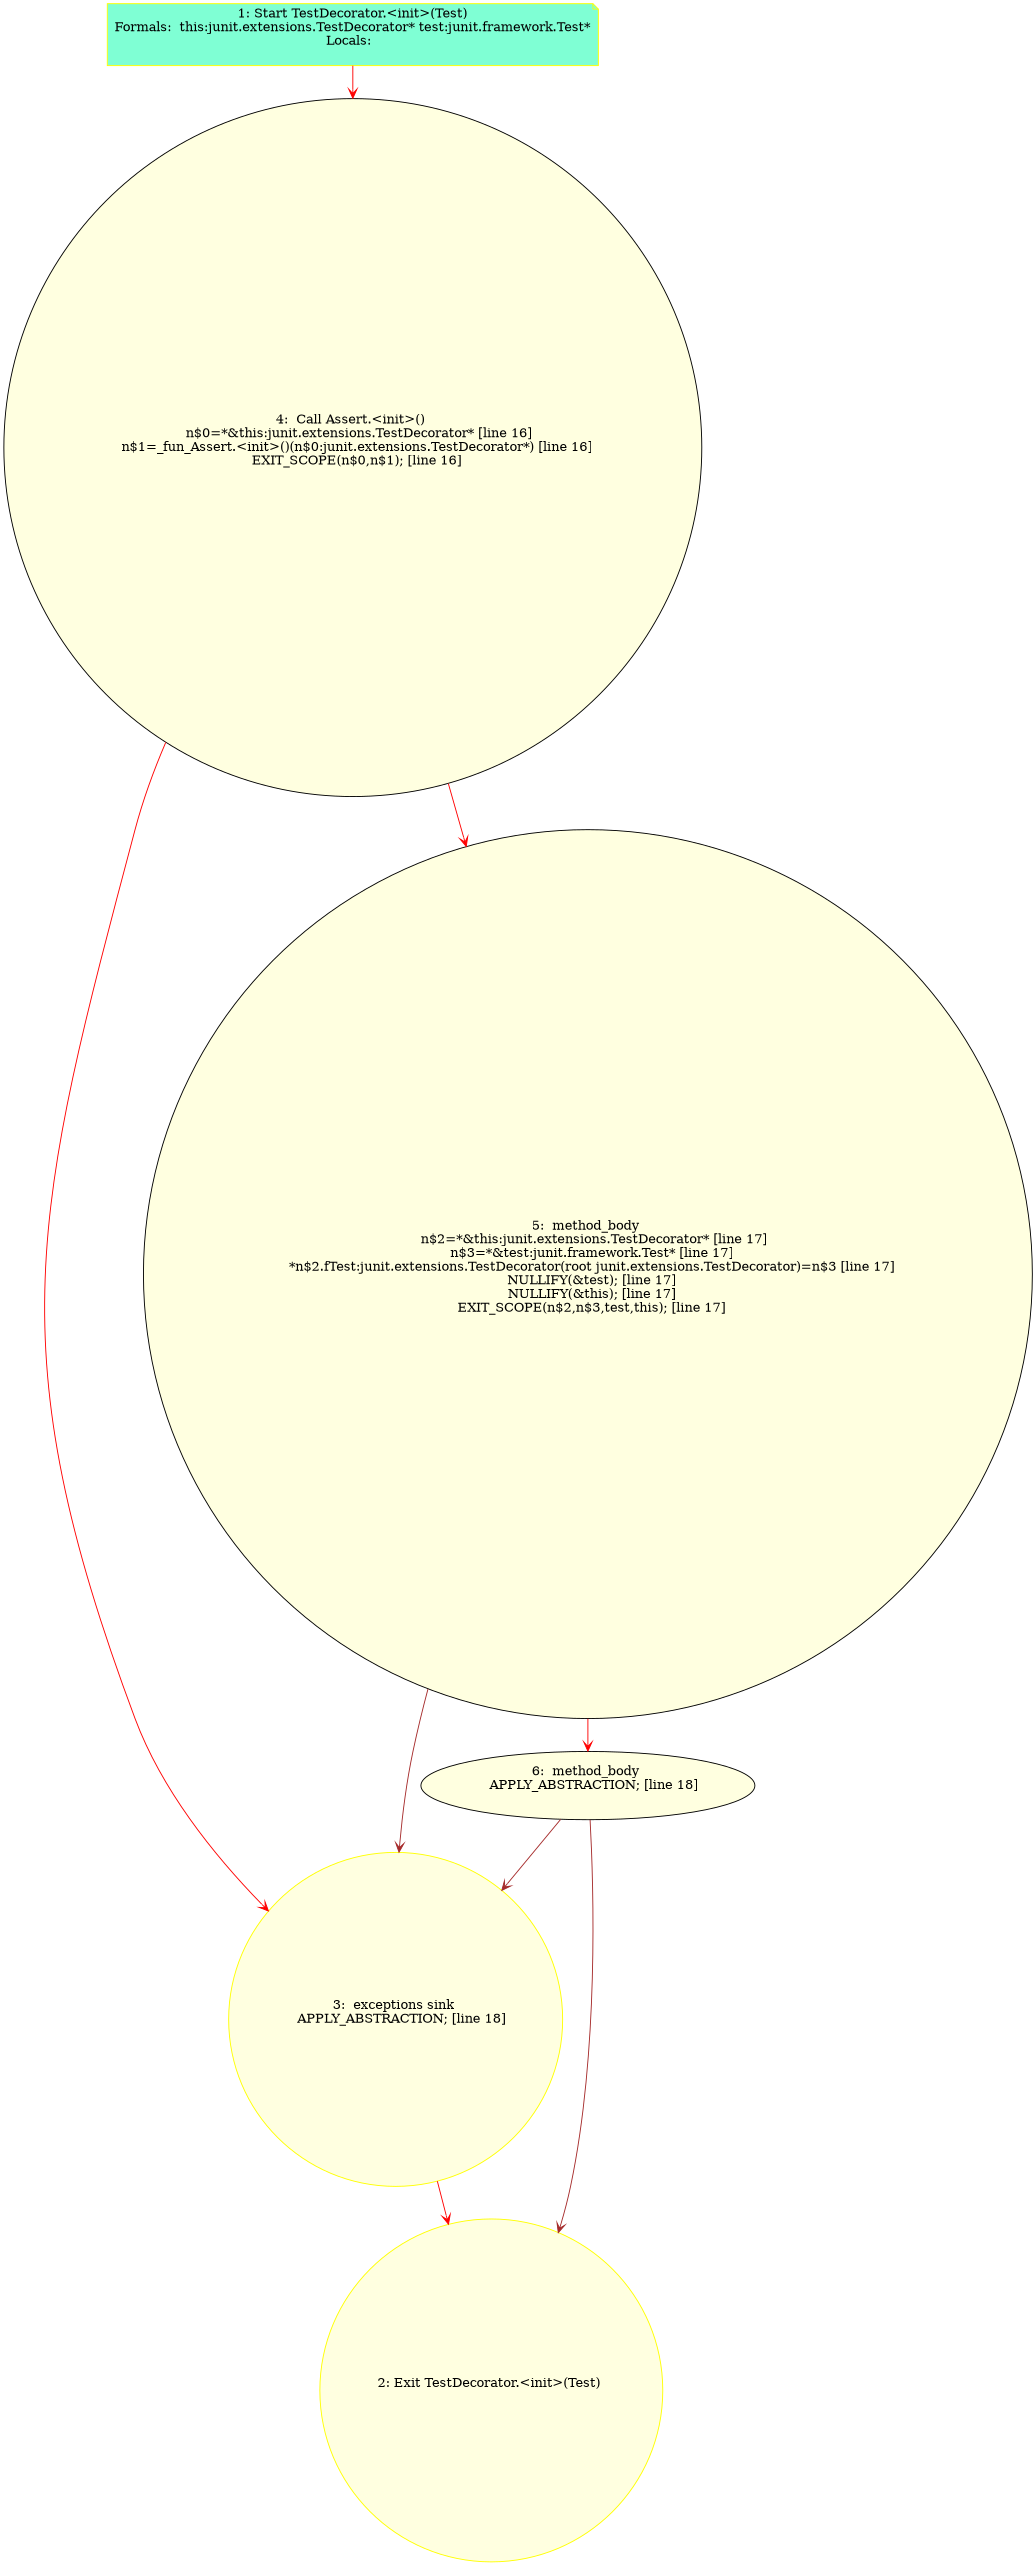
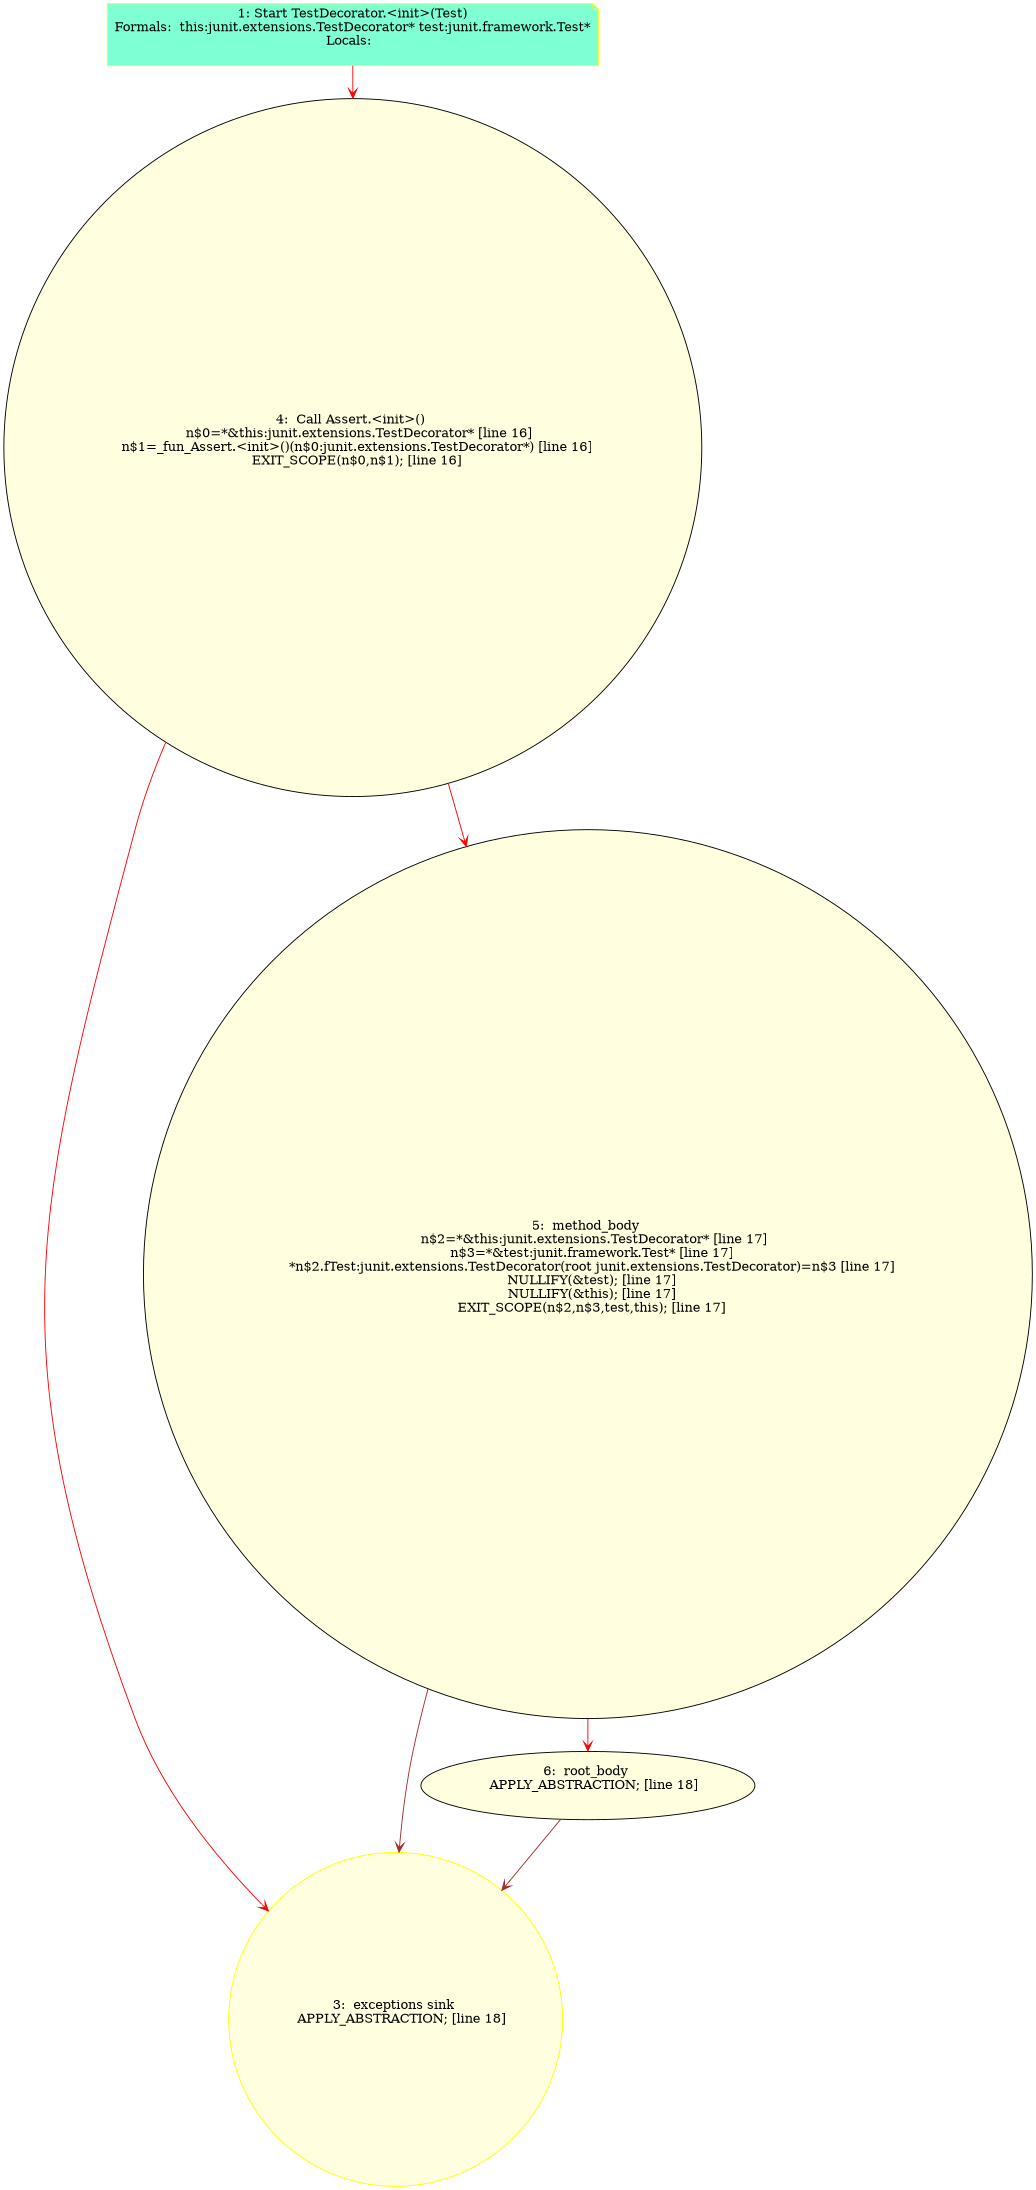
node "6:  method_body APPLY_ABSTRACTION; [line 18]": label "6:  method_body APPLY_ABSTRACTION; [line 18]" -> "6:  root_body APPLY_ABSTRACTION; [line 18]"
node "2: Exit TestDecorator.<init>(Test)": removed
